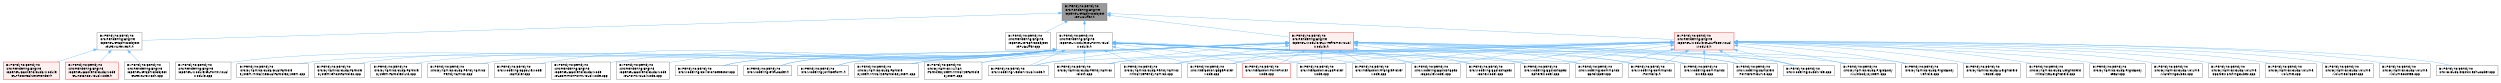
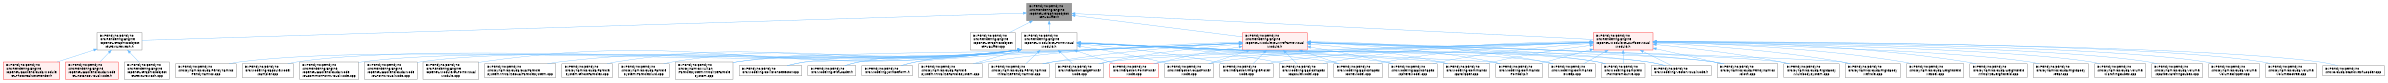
node "D:/Peridyno/peridyno /src/Modeling/Subdivide.cpp": removed
node "D:/Peridyno/peridyno /src/Dynamics/Cuda/Volume /Volume.cpp": removed
